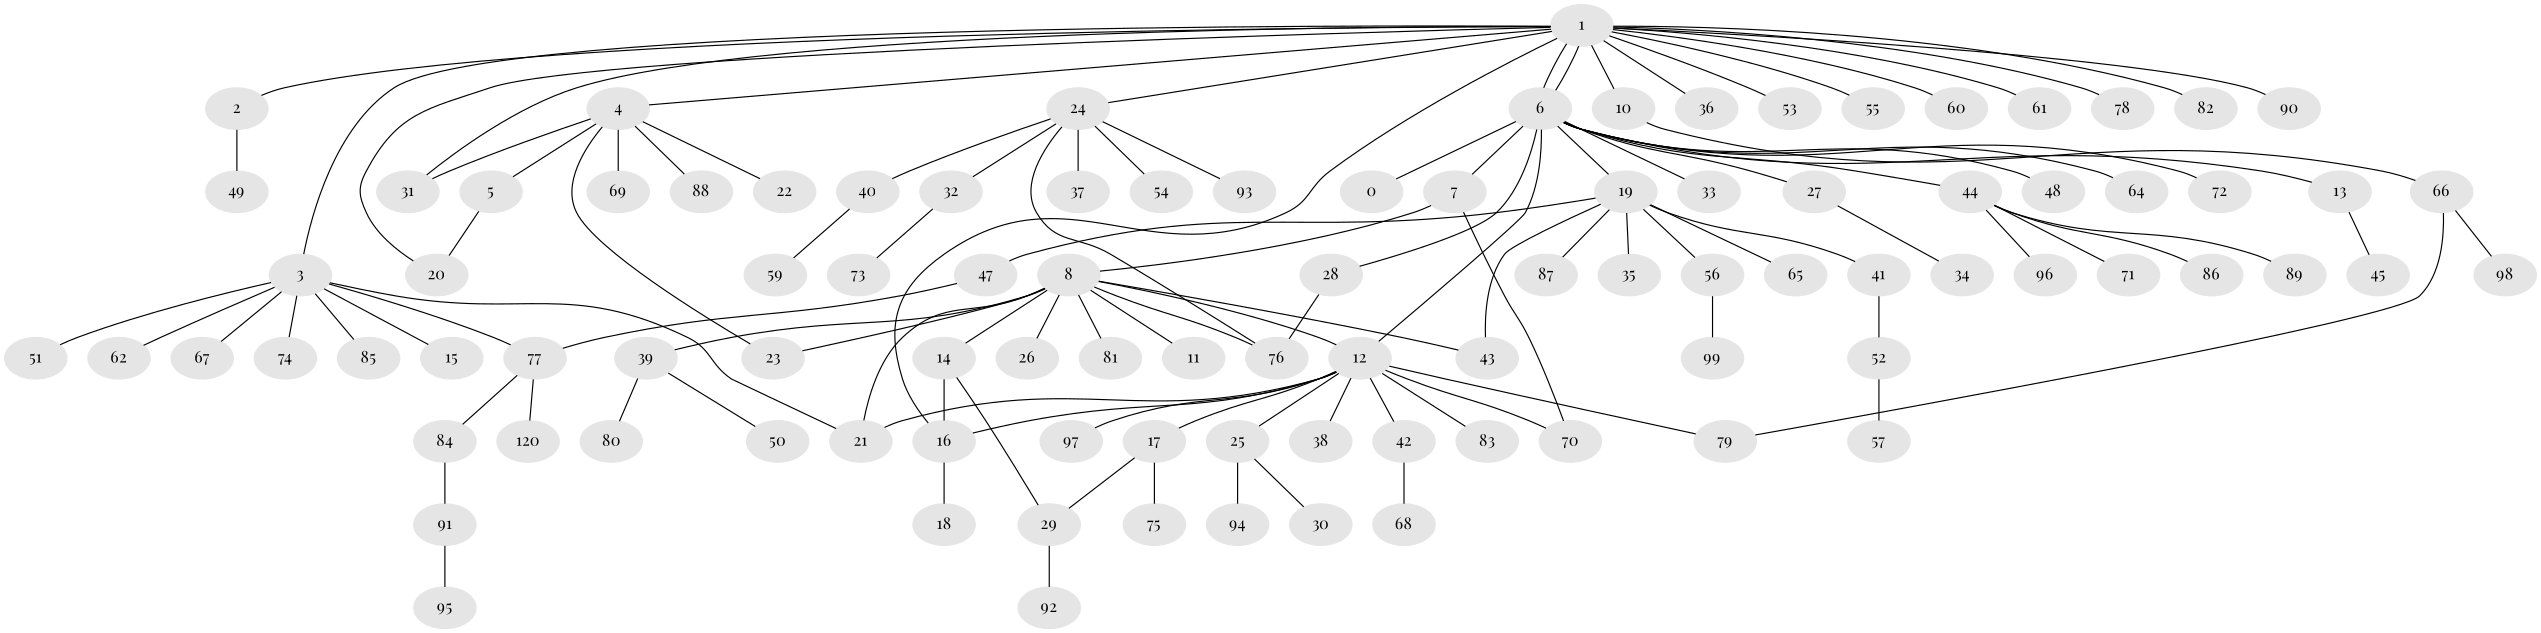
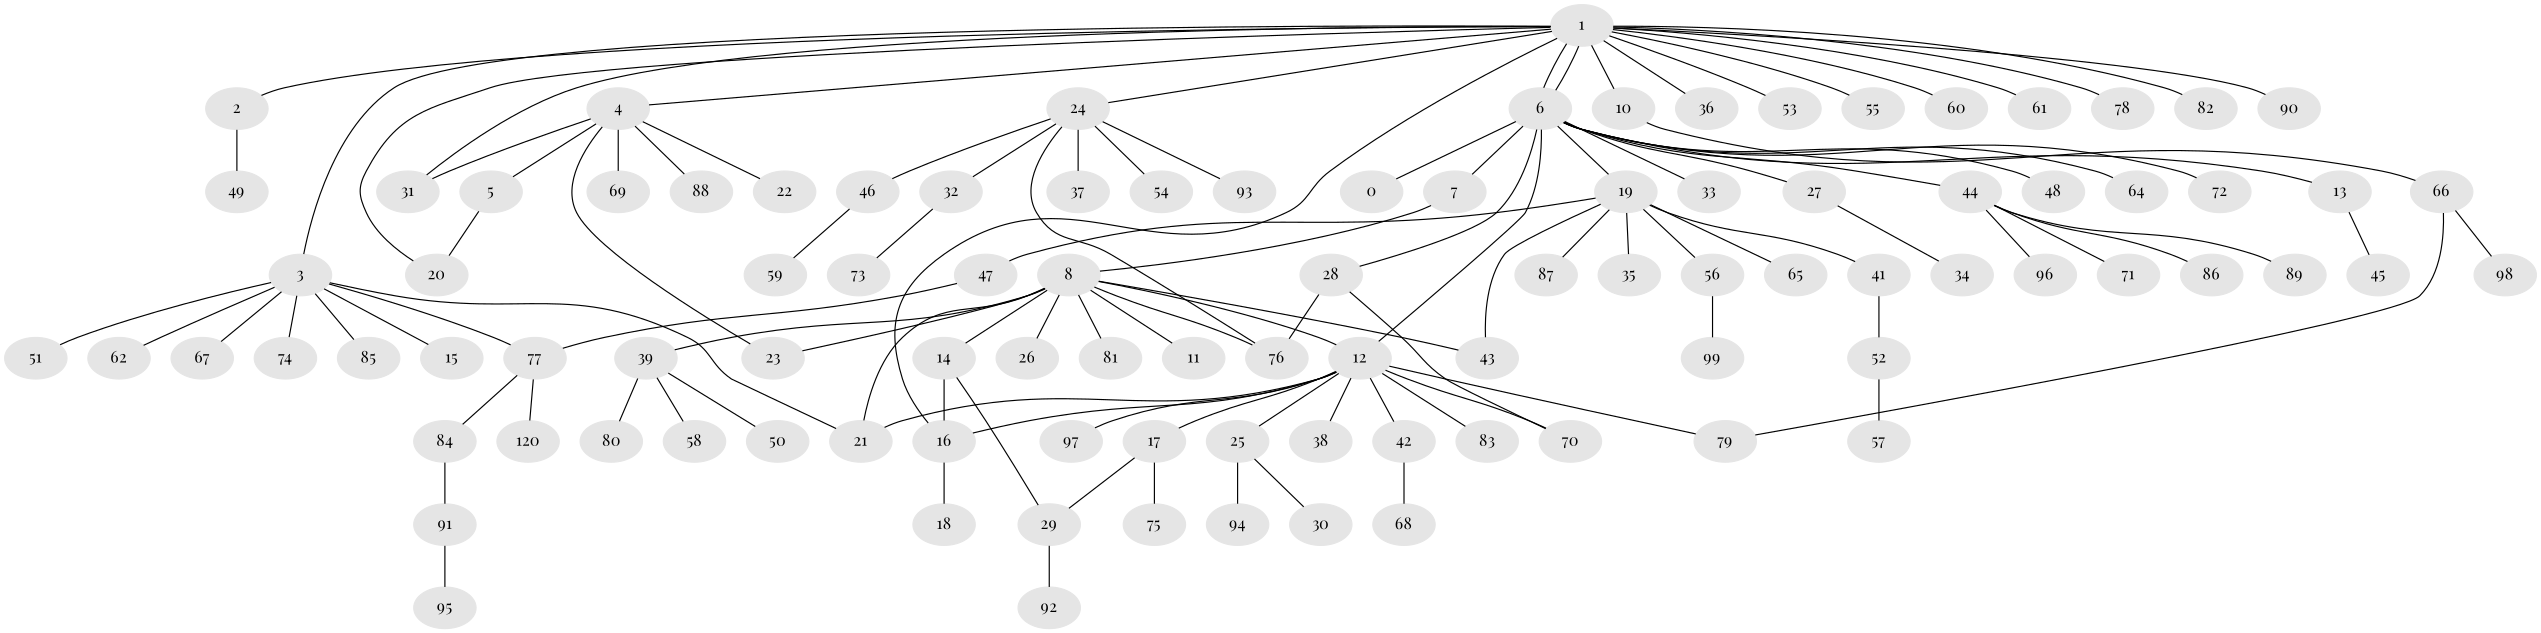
node "40": label "40" -> "46"
edge "7" -- "70": now "28" -- "70"
node "58": added
